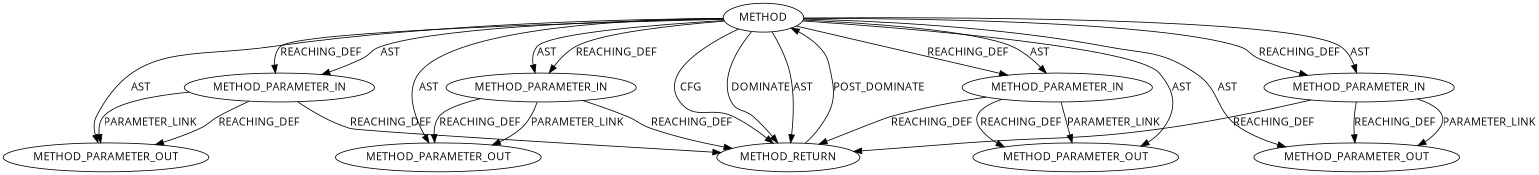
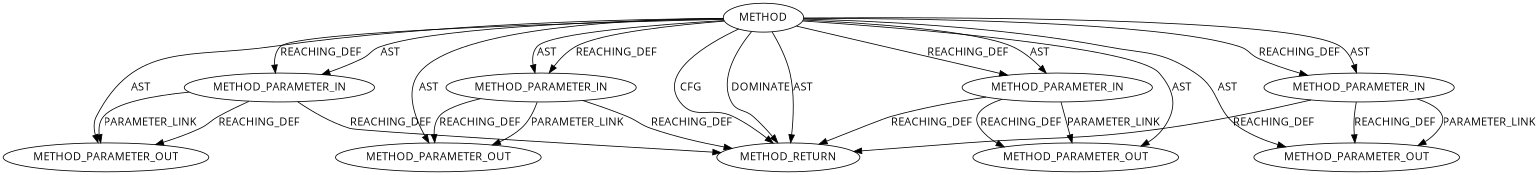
edge "METHOD_RETURN" -> "METHOD": removed, label "POST_DOMINATE"
